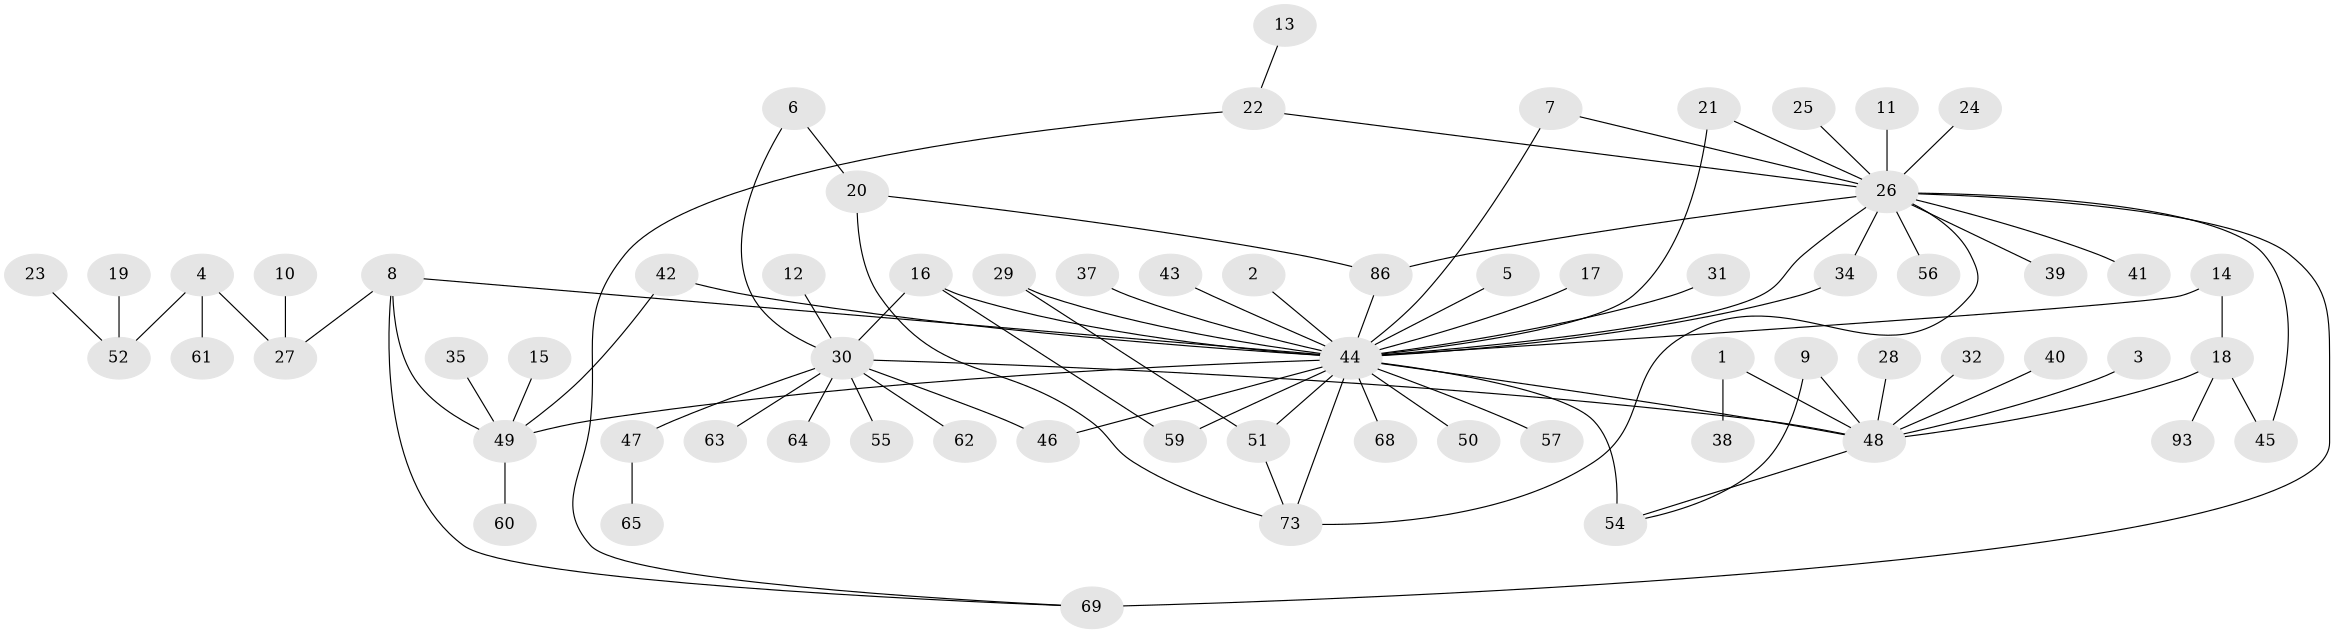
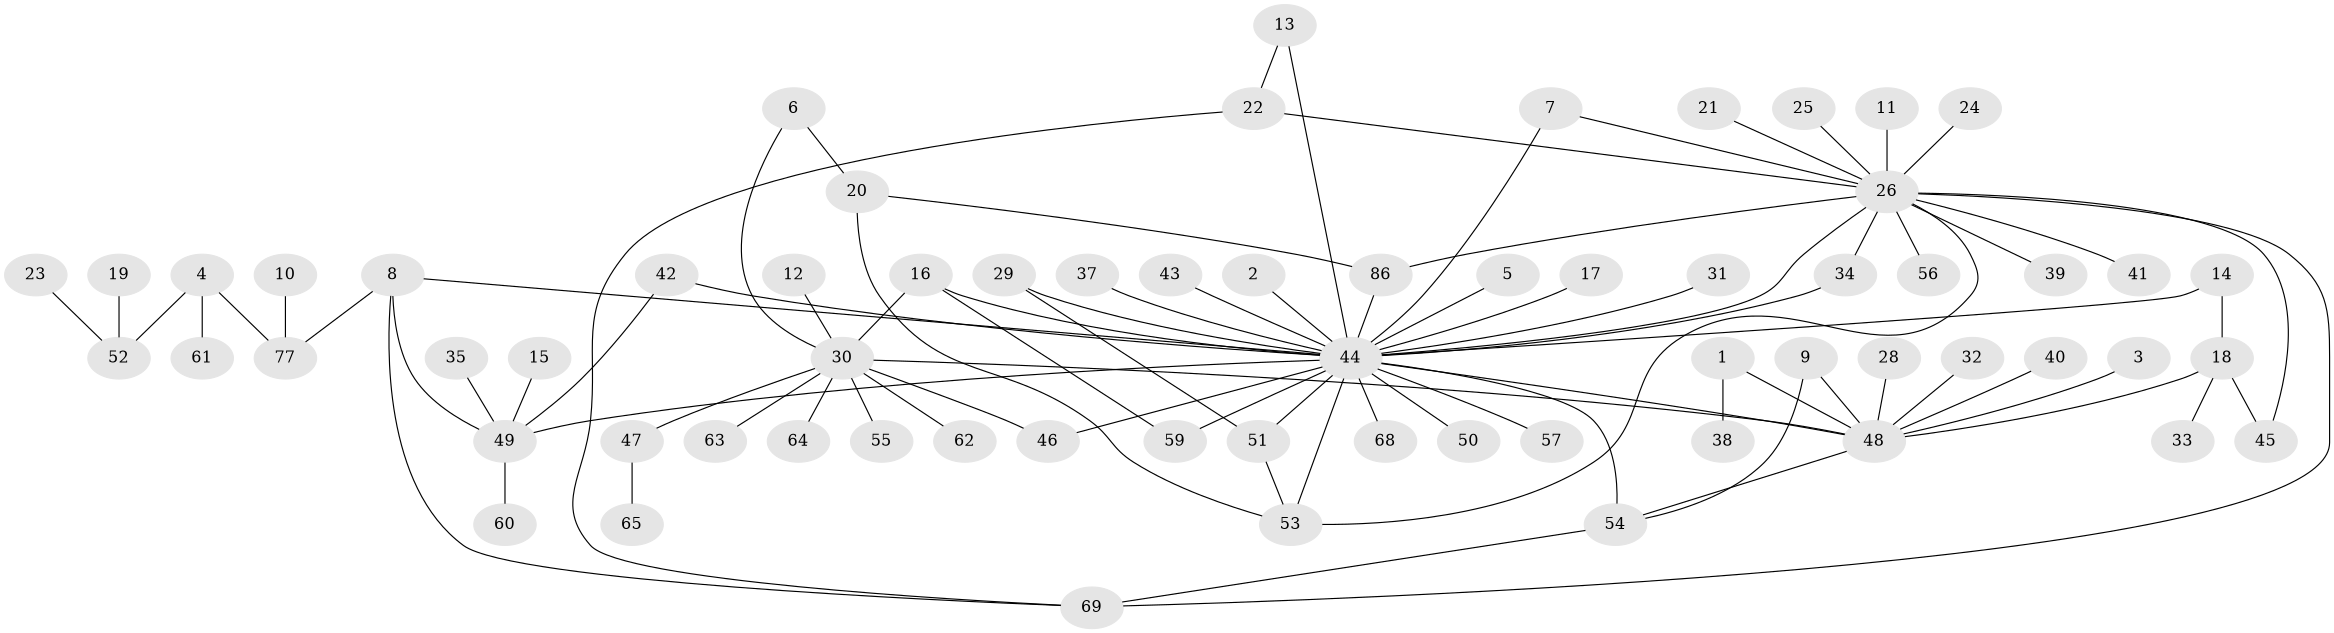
edge "21" -- "44": now "13" -- "44"
node "27": label "27" -> "77"
node "93": label "93" -> "33"
node "73": label "73" -> "53"
edge "54" -- "69": added
